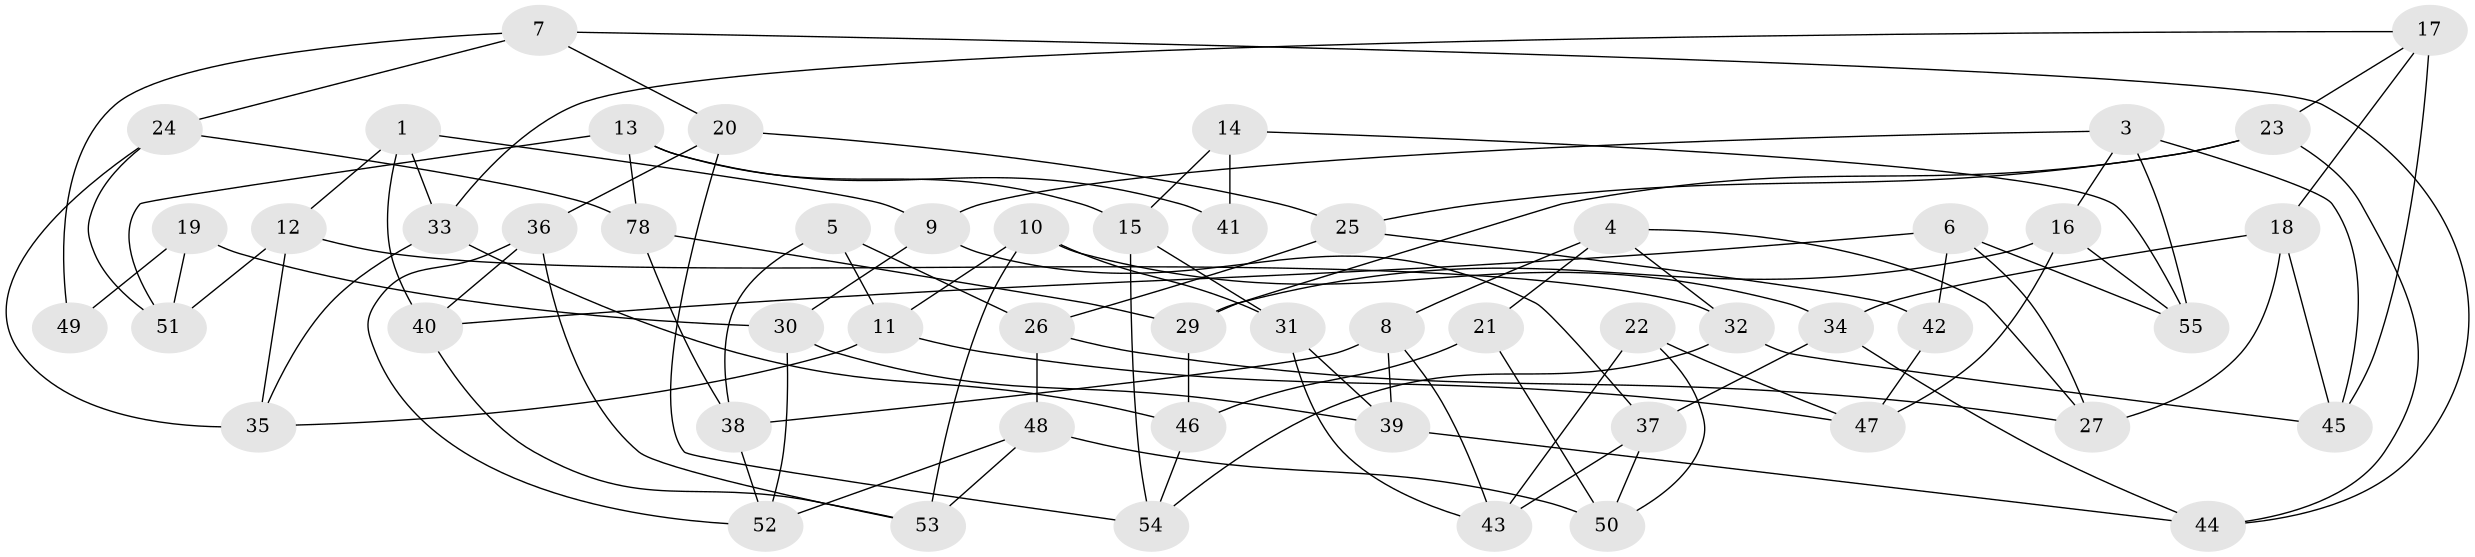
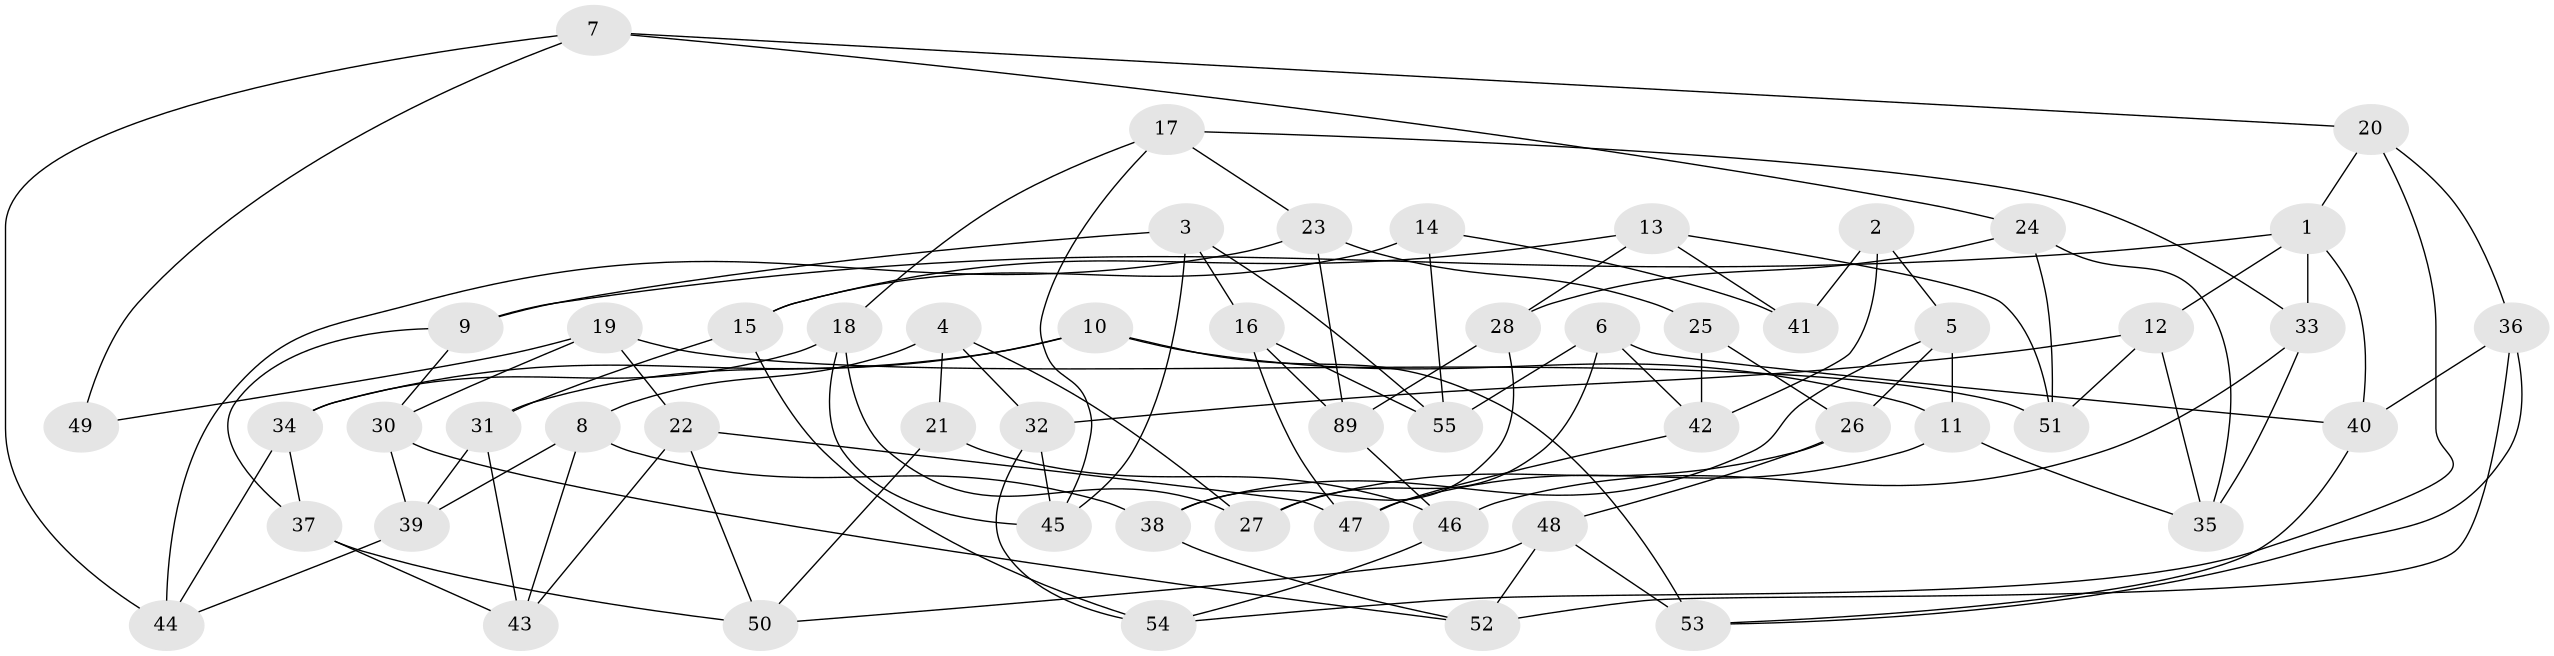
edge "20" -- "25": now "20" -- "1"
node "78": label "78" -> "28"
node "2": added
node "29": label "29" -> "89"
edge "19" -- "22": added
